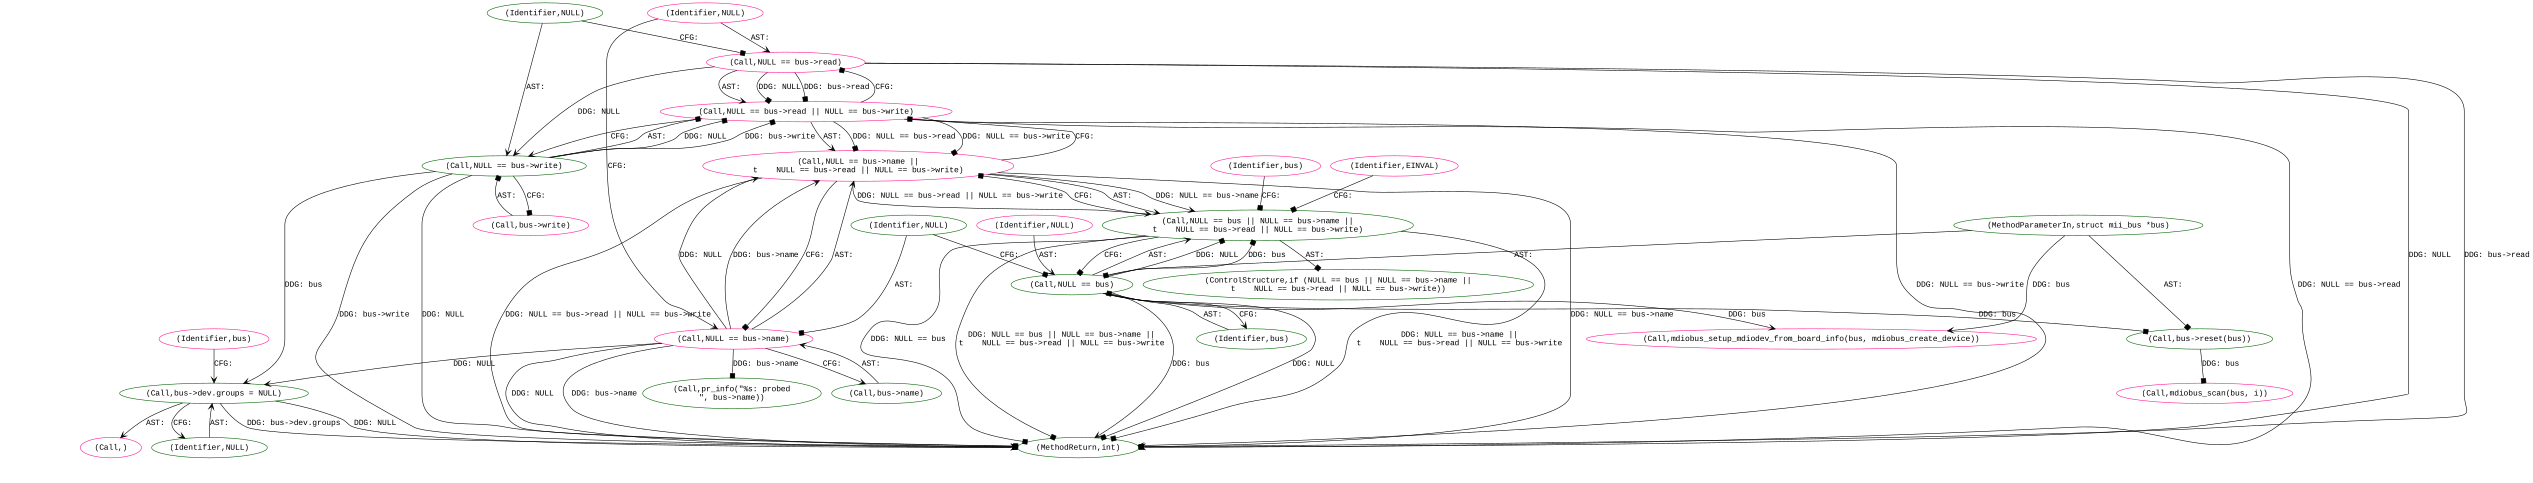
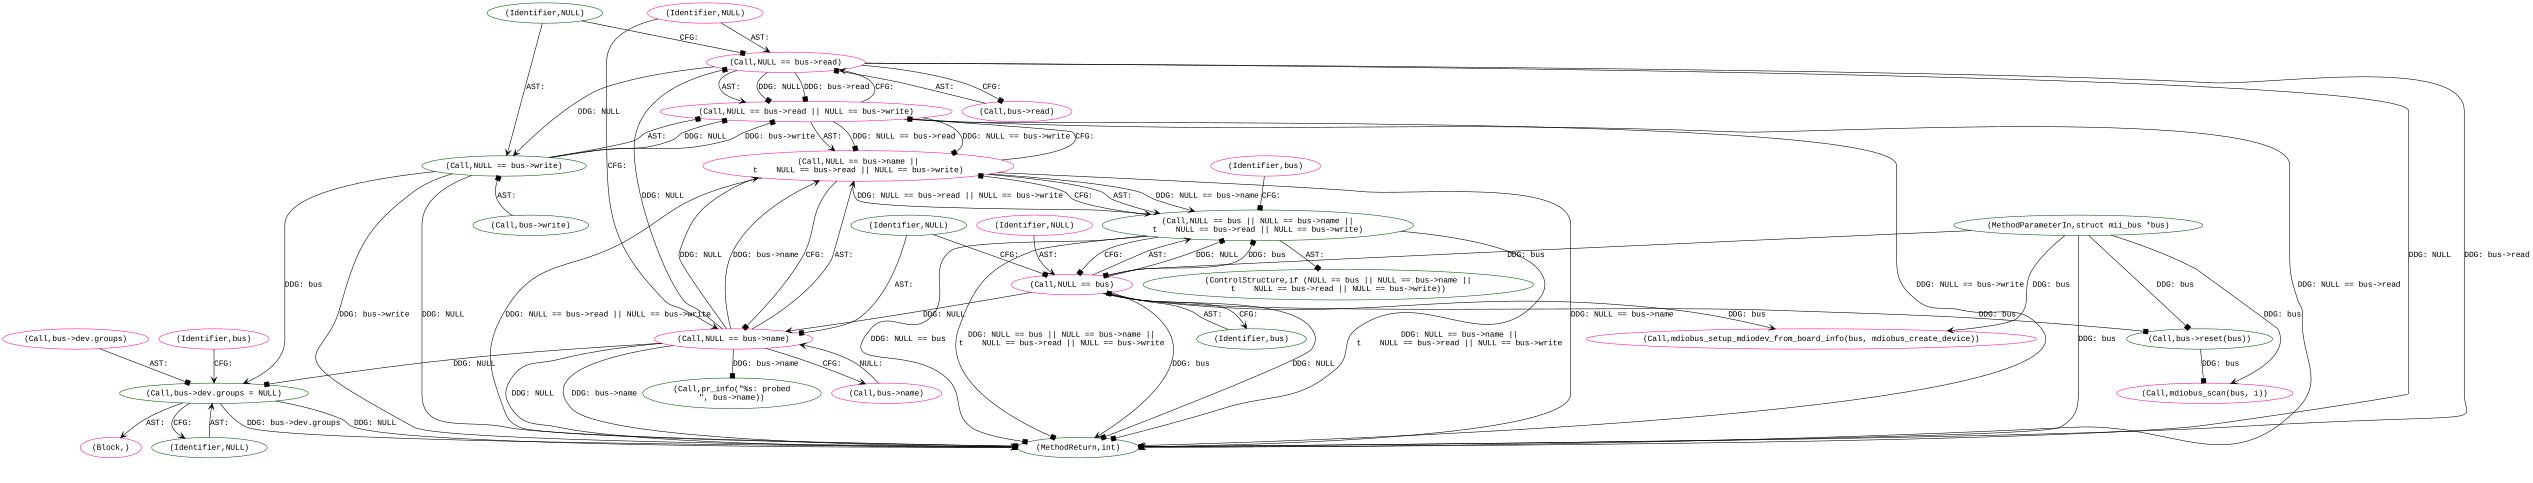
edge "(Call,NULL == bus->read || NULL == bus->write)" -> "(Call,NULL == bus->read)": arrowhead box -> vee
node "(Call,bus->read)": added
edge "(Call,NULL == bus->read || NULL == bus->write)" -> "(Call,NULL == bus->write)": removed, label "CFG:"
node "(Identifier,EINVAL)": removed
edge "(Call,NULL == bus->name)" -> "(Call,NULL == bus->read)": added, label "DDG: NULL"
edge "(Call,NULL == bus->write)" -> "(Call,bus->write)": removed, label "CFG:"
node "(Call,bus->write)": color deeppink -> darkgreen
edge "(MethodParameterIn,struct mii_bus *bus)" -> "(Call,NULL == bus)": label "AST: " -> "DDG: bus"
node "(Call,NULL == bus)": color darkgreen -> deeppink
edge "(MethodParameterIn,struct mii_bus *bus)" -> "(Call,bus->reset(bus))": label "AST: " -> "DDG: bus"
edge "(MethodParameterIn,struct mii_bus *bus)" -> "(Call,mdiobus_scan(bus, i))": added, label "DDG: bus"
edge "(Call,NULL == bus)" -> "(Call,NULL == bus->name)": added, label "DDG: NULL"
node "(Call,bus->dev.groups)": added
edge "(Call,NULL == bus->name)" -> "(Call,bus->dev.groups = NULL)": arrowhead vee -> box
edge "(Call,bus->name)" -> "(Call,NULL == bus->name)": label "AST: " -> "NULL: "
node "(Call,bus->name)": color darkgreen -> deeppink
edge "(MethodParameterIn,struct mii_bus *bus)" -> "(MethodReturn,int)": added, label "DDG: bus"
node "(Call,)": label "(Call,)" -> "(Block,)"
